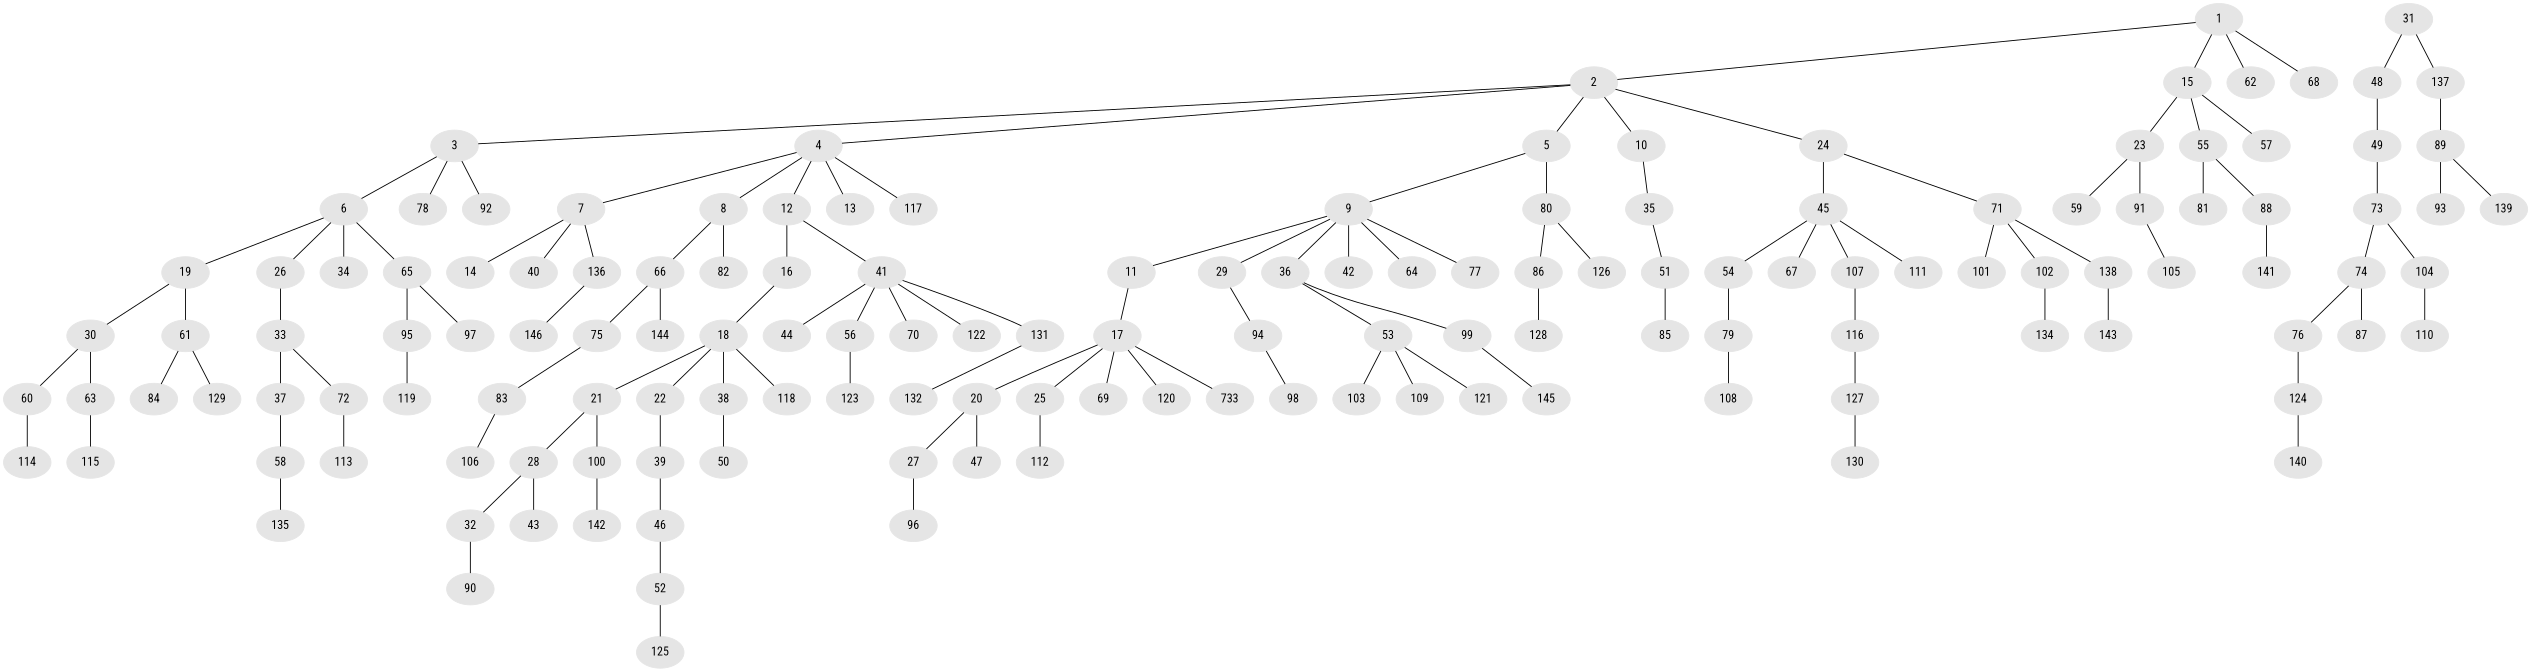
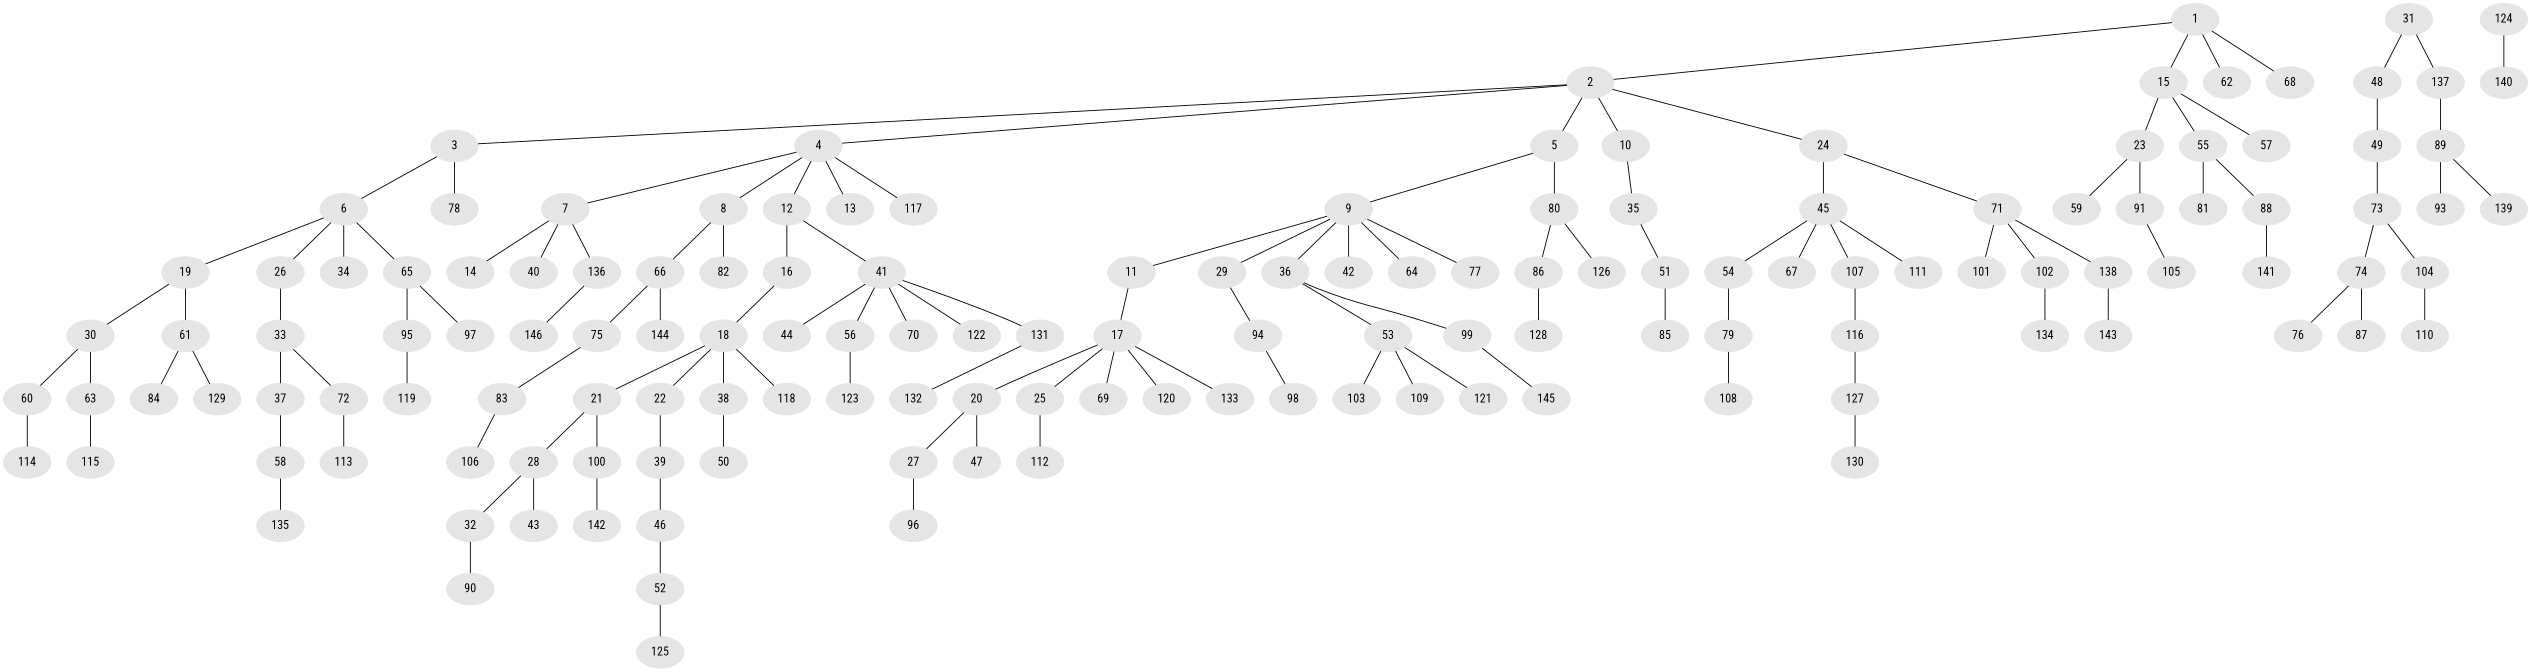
node "92": removed
edge "76" -- "124": removed
node "733": label "733" -> "133"
